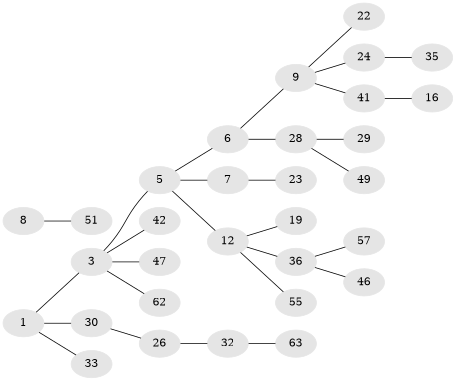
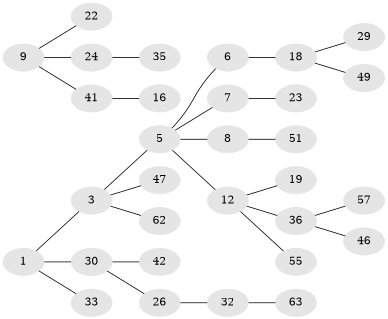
edge "9" -- "6": removed
edge "5" -- "8": added
node "28": label "28" -> "18"
edge "42" -- "3": now "42" -- "30"
